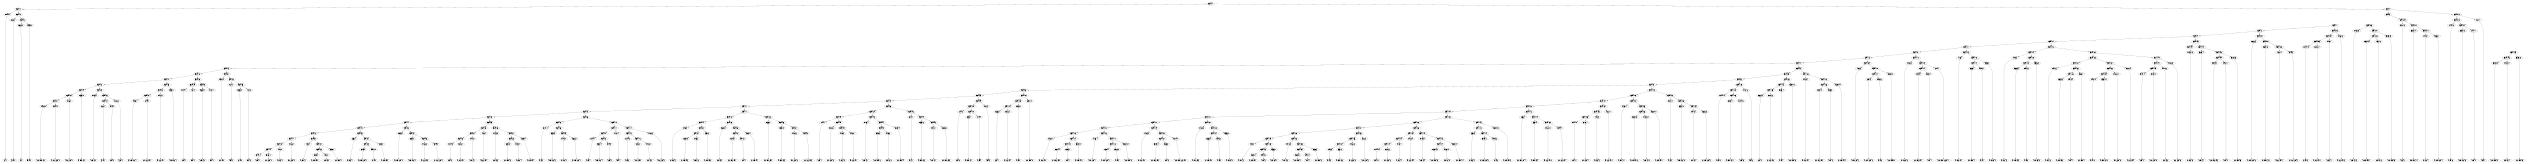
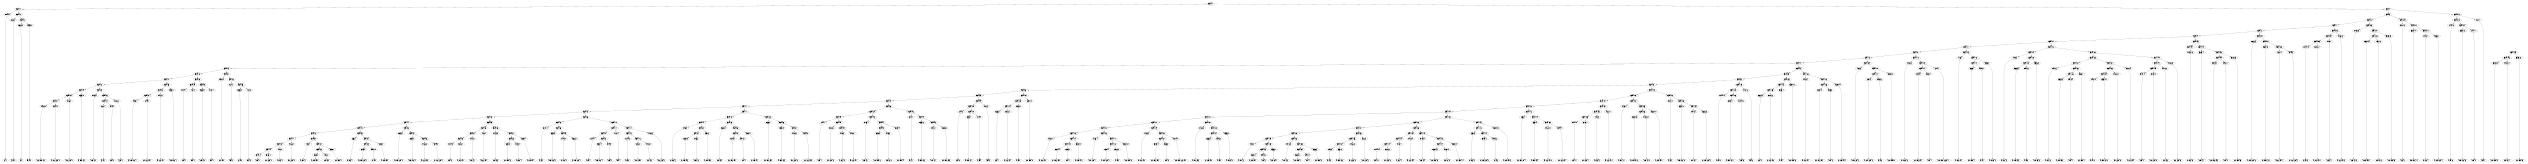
node "L5294(6)": added
